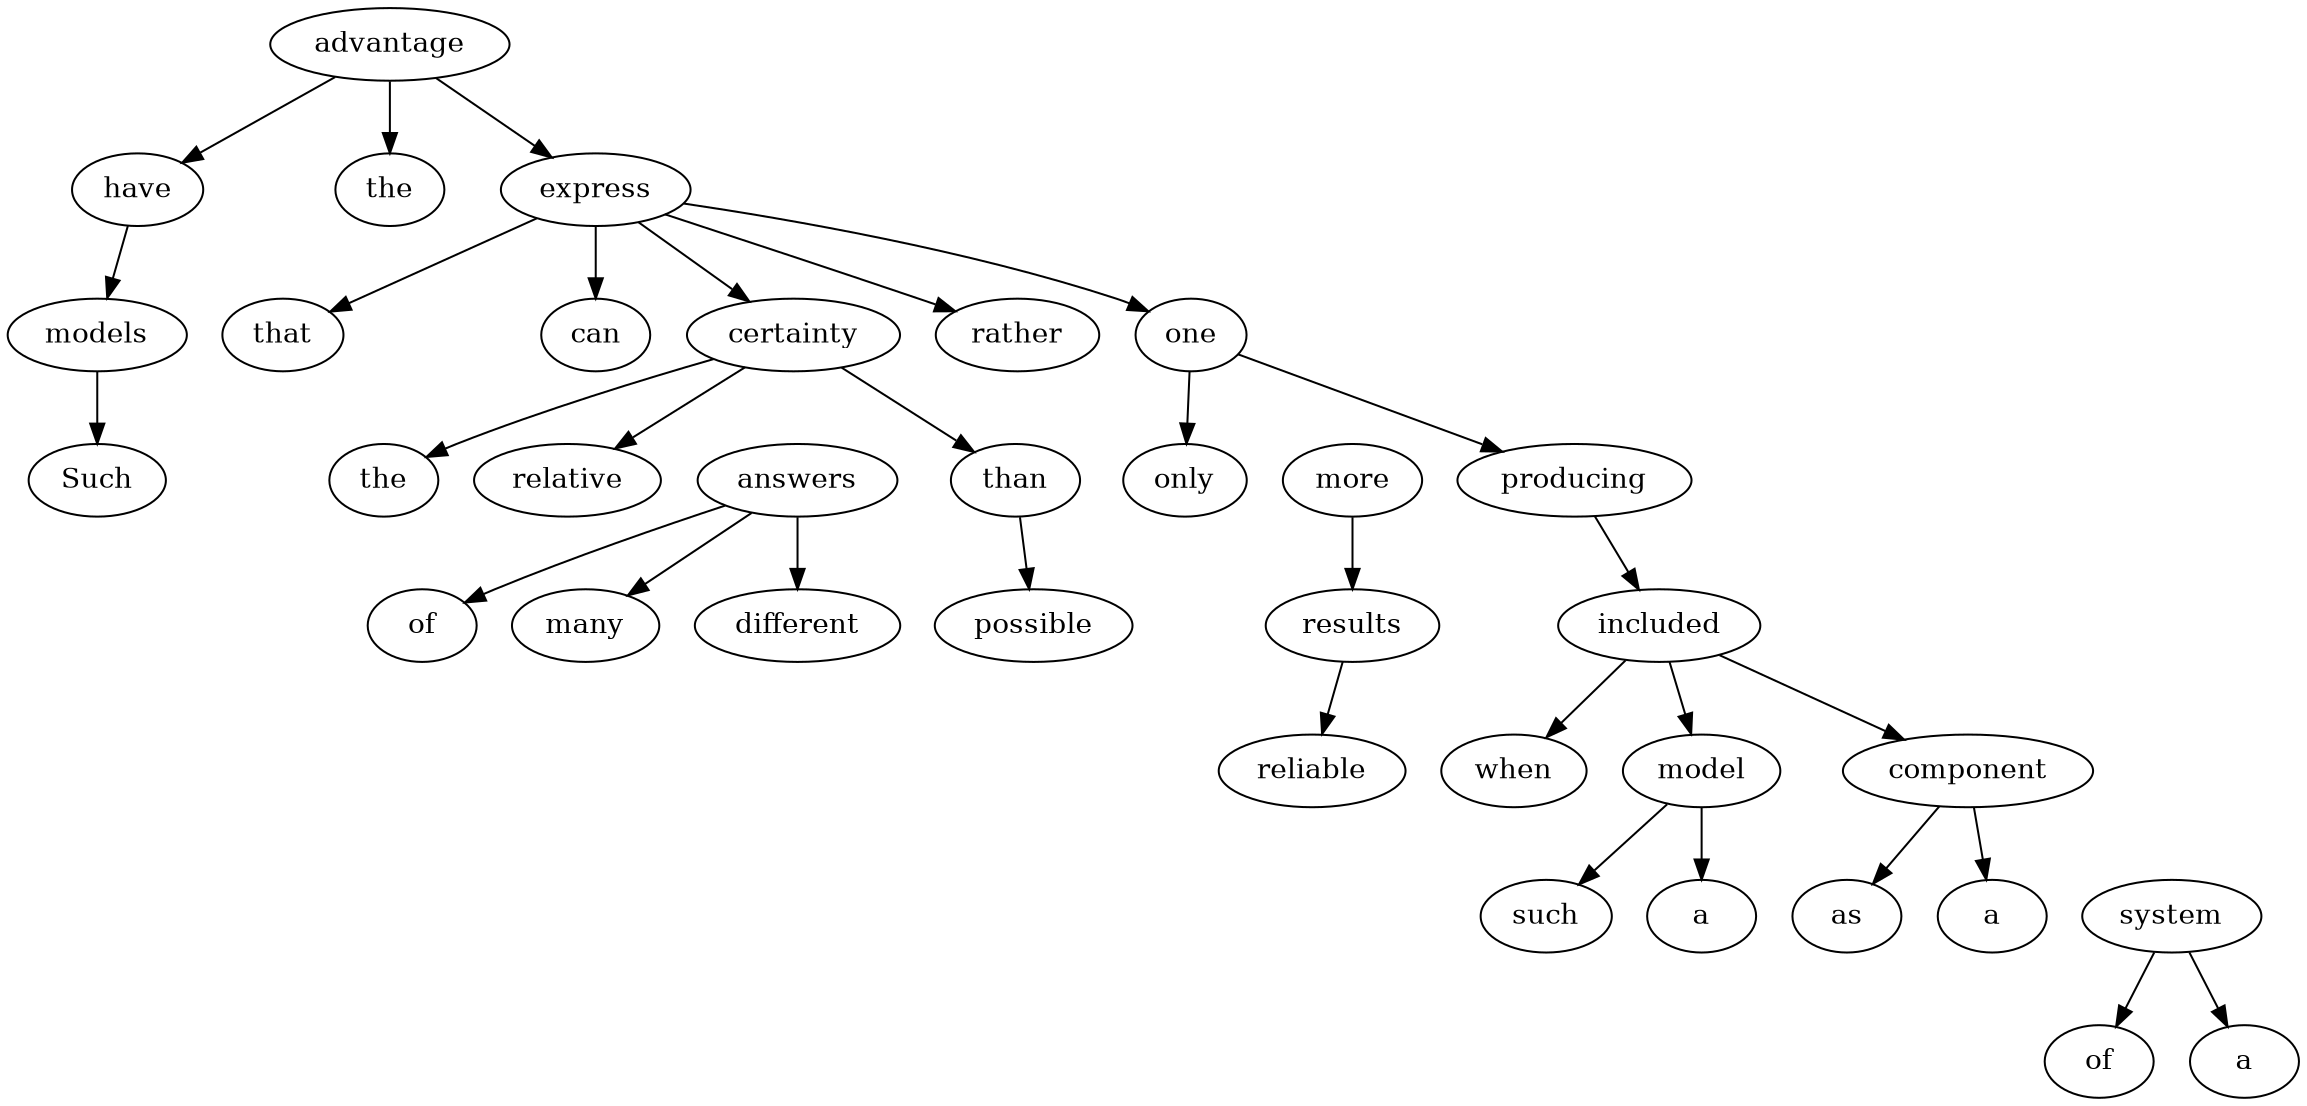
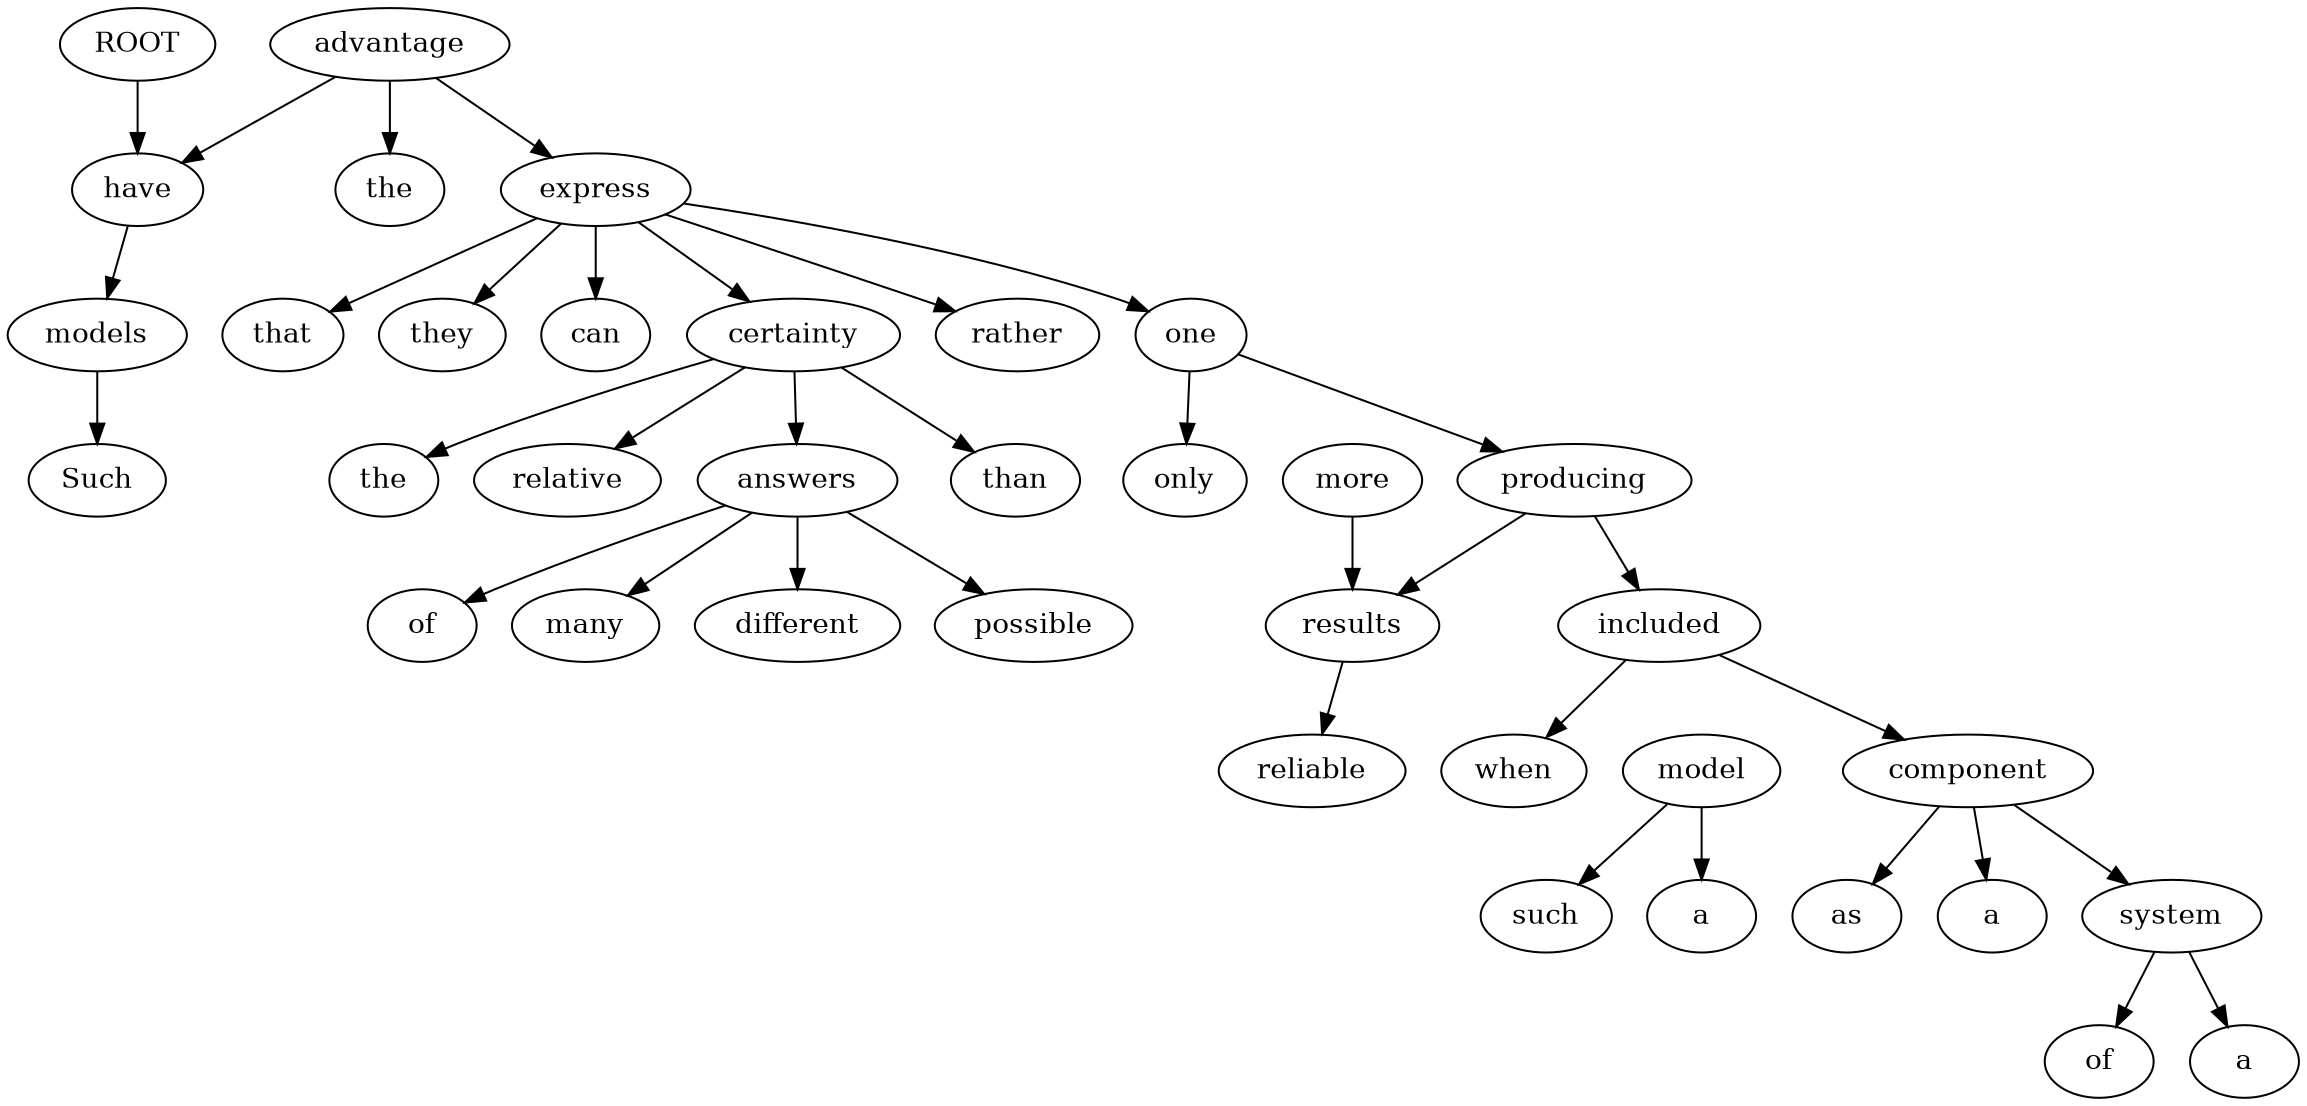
node "ROOT": added
node "they": added
edge "certainty" -> "answers": added
edge "than" -> "possible": now "answers" -> "possible"
edge "producing" -> "results": added
edge "included" -> "model": removed
edge "component" -> "system": added
